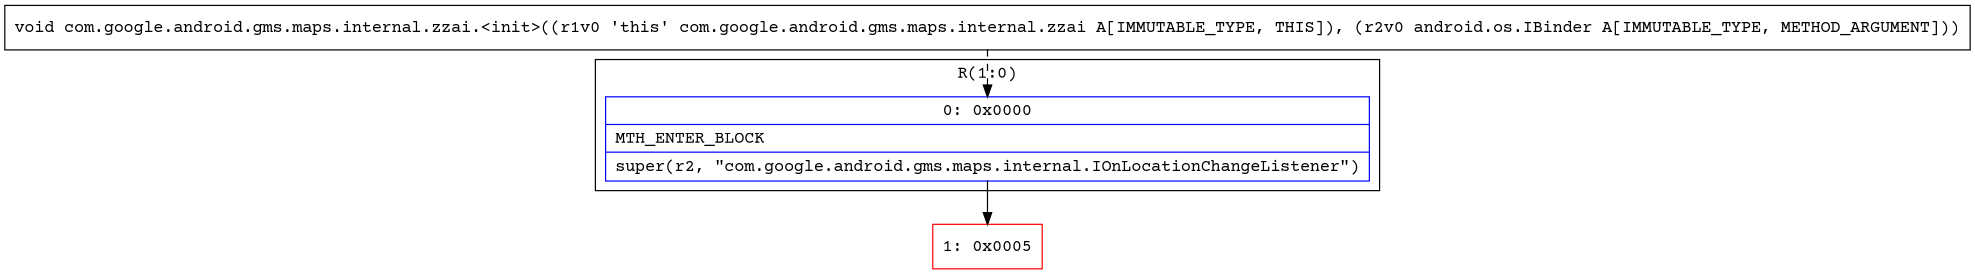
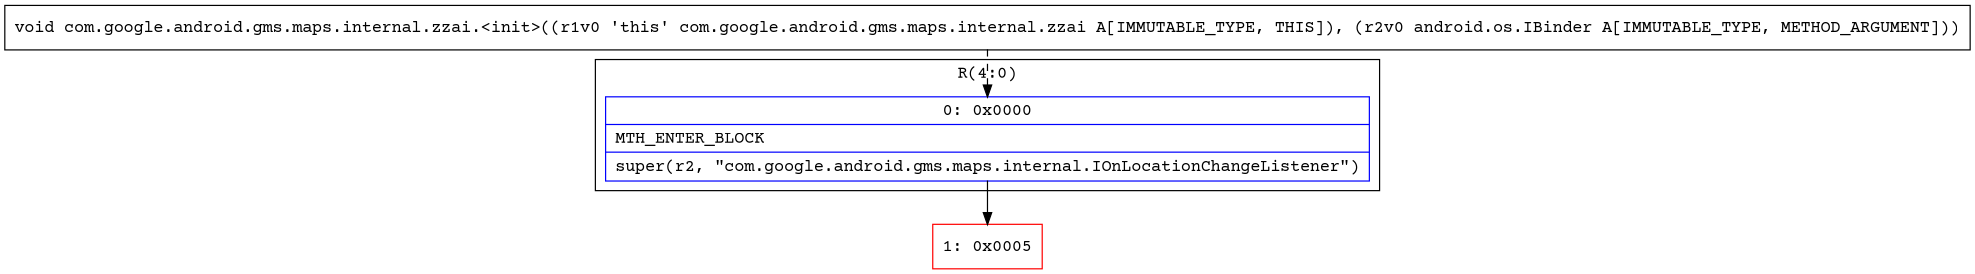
cluster "R(1:0)": label "R(1:0)" -> "R(4:0)"
